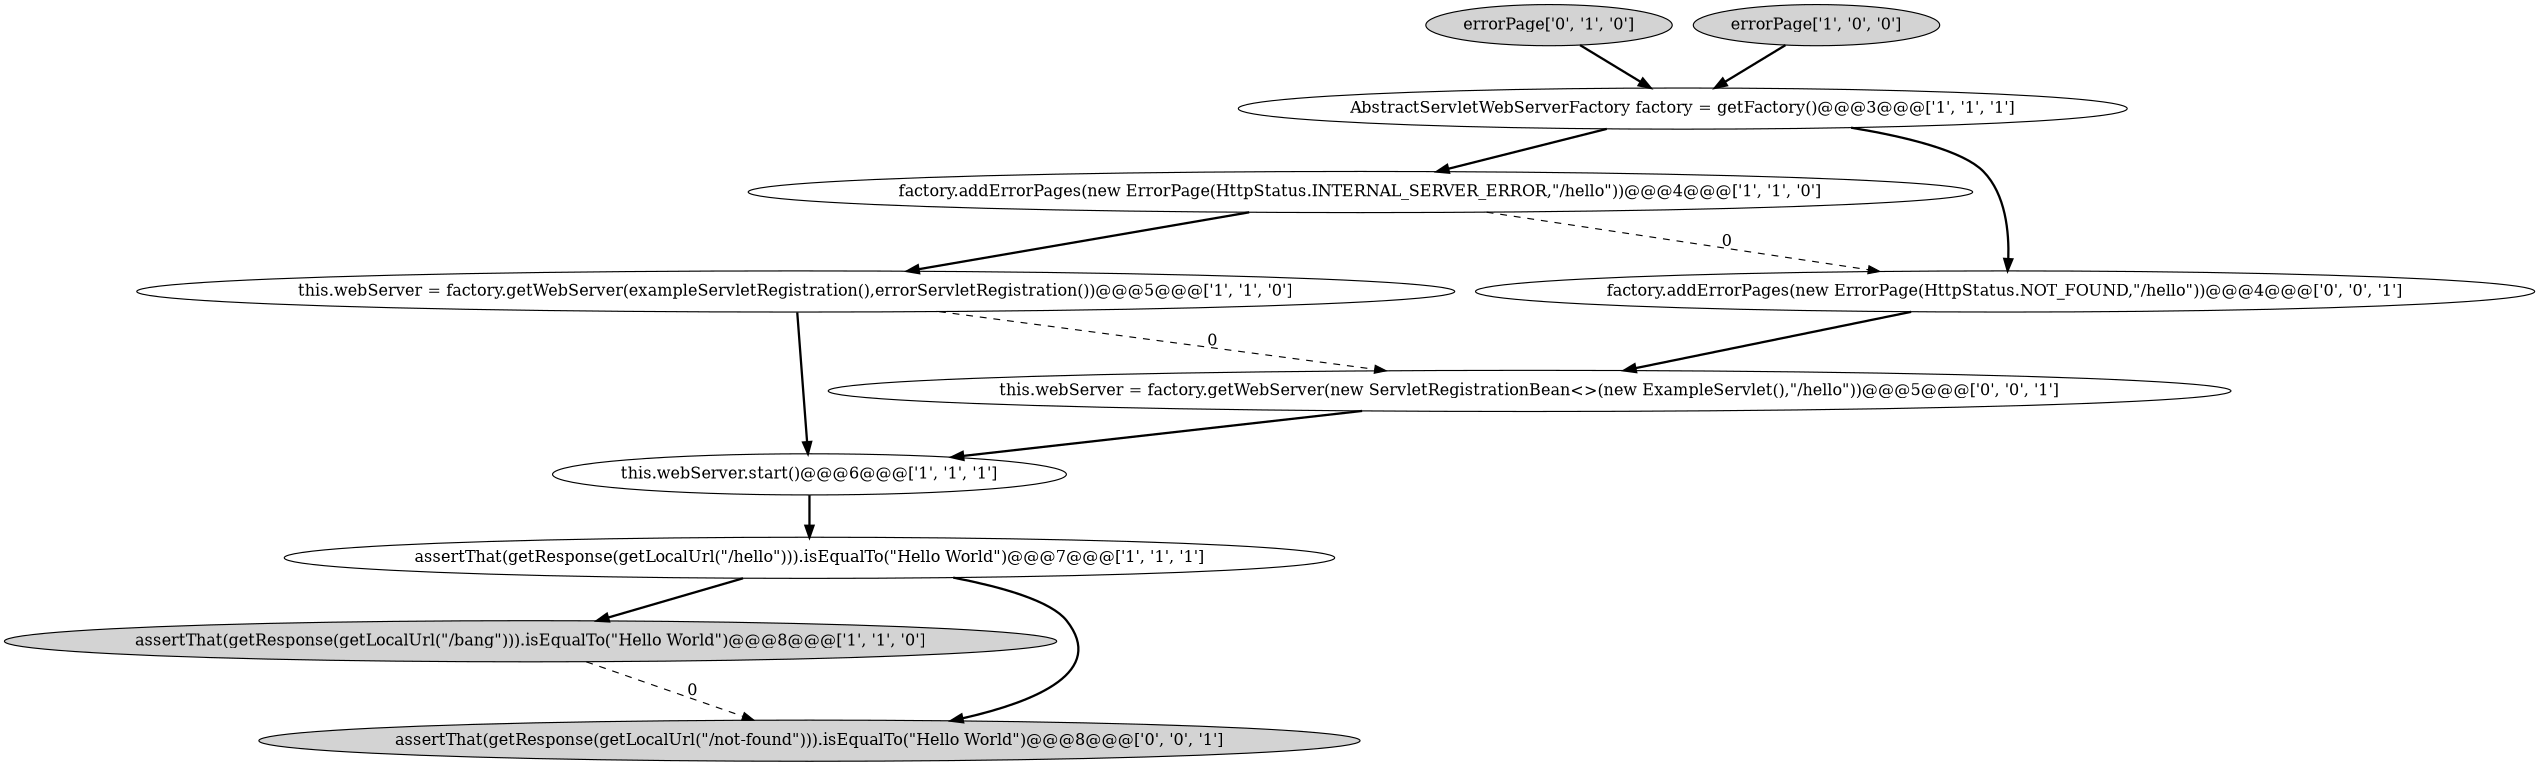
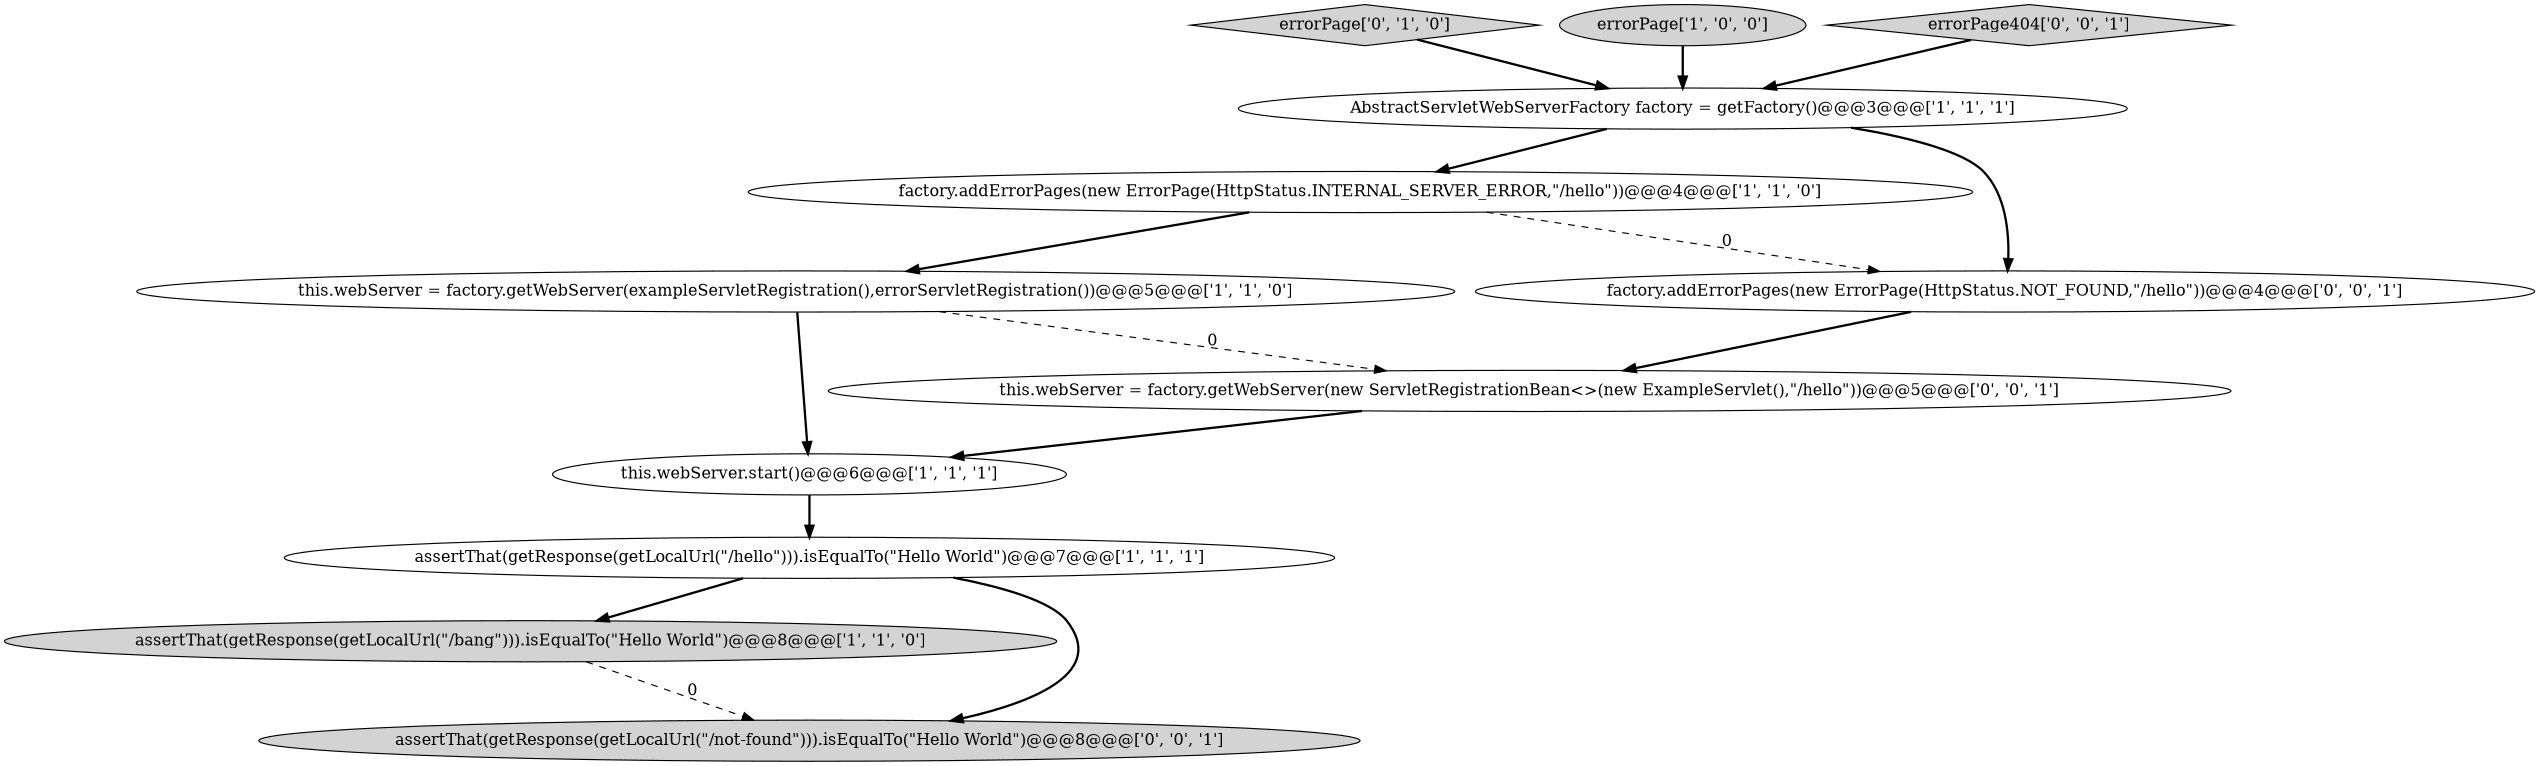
node "errorPage['0', '1', '0']": shape ellipse -> diamond
node "errorPage404['0', '0', '1']": added
